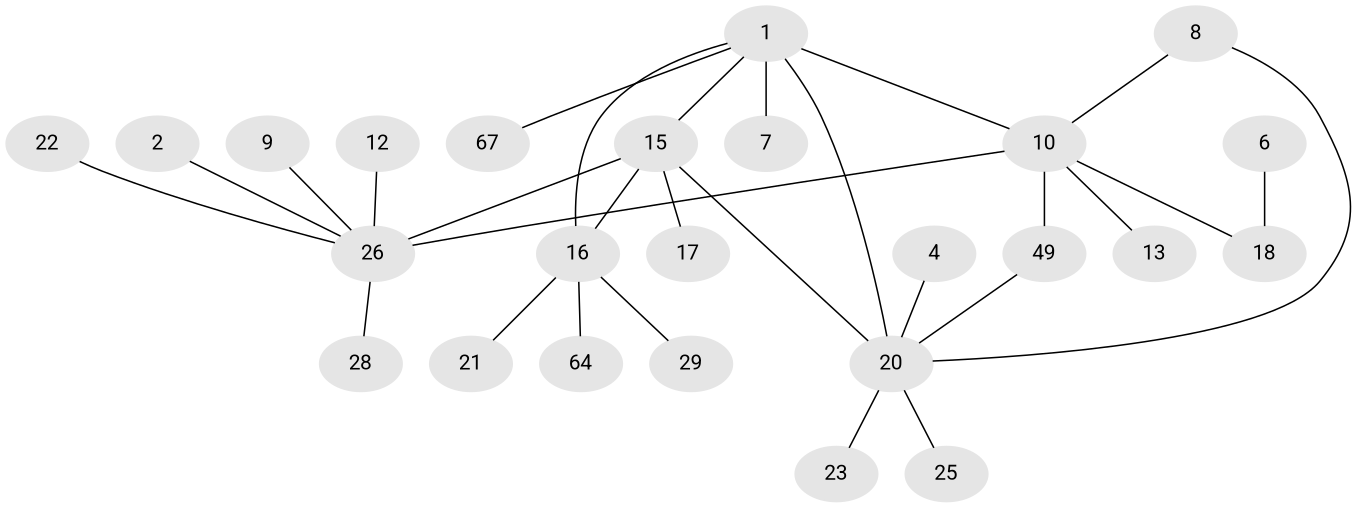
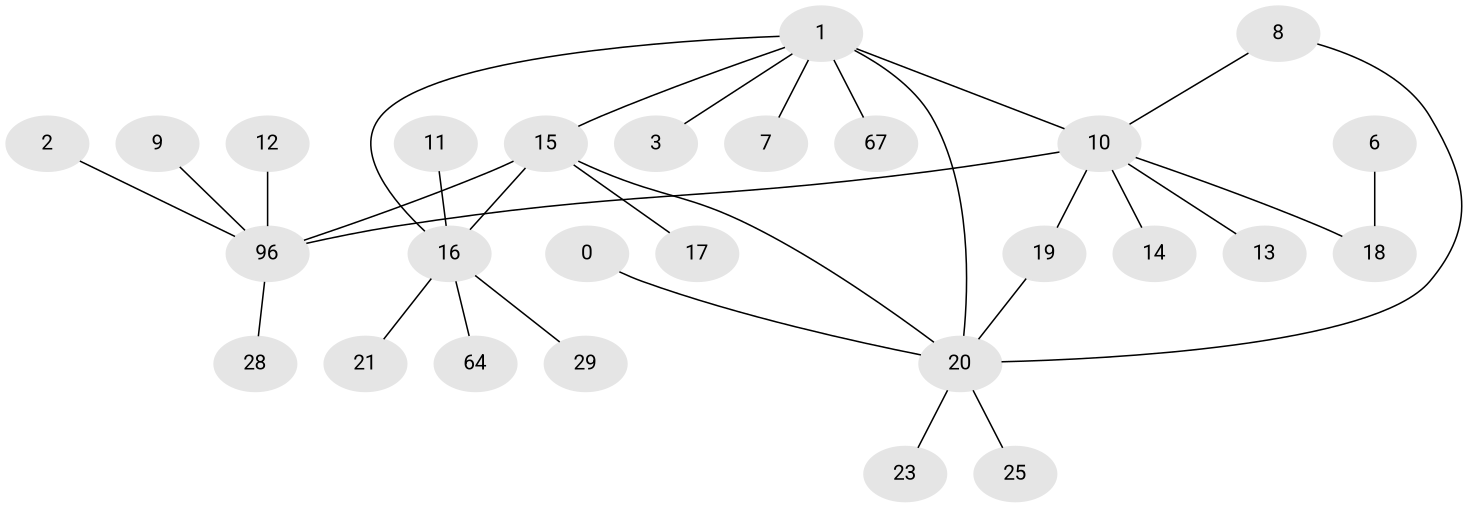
node "22": removed
node "11": added
node "3": added
node "26": label "26" -> "96"
node "4": label "4" -> "0"
node "49": label "49" -> "19"
node "14": added
